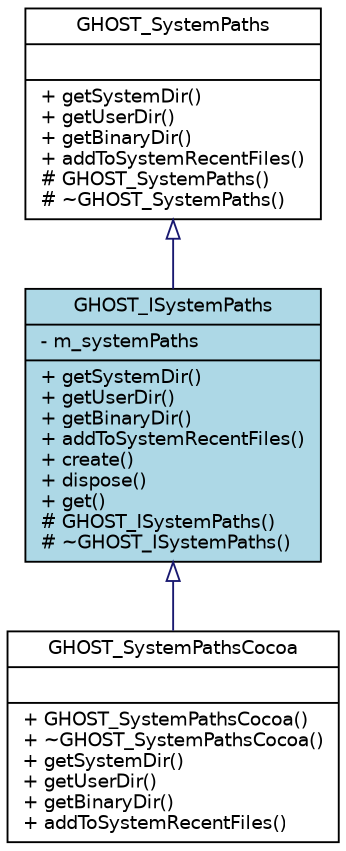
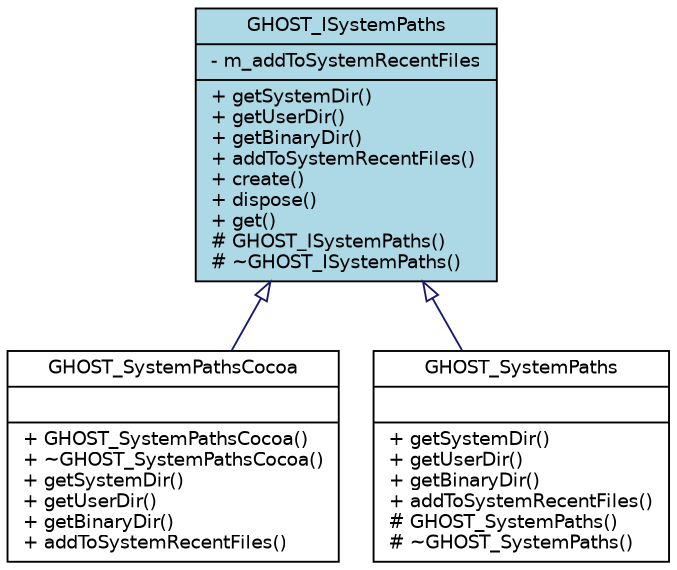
edge "GHOST_ISystemPaths" -> "GHOST_SystemPaths": reversed
node "GHOST_ISystemPaths": text "- m_systemPaths" -> "- m_addToSystemRecentFiles"
